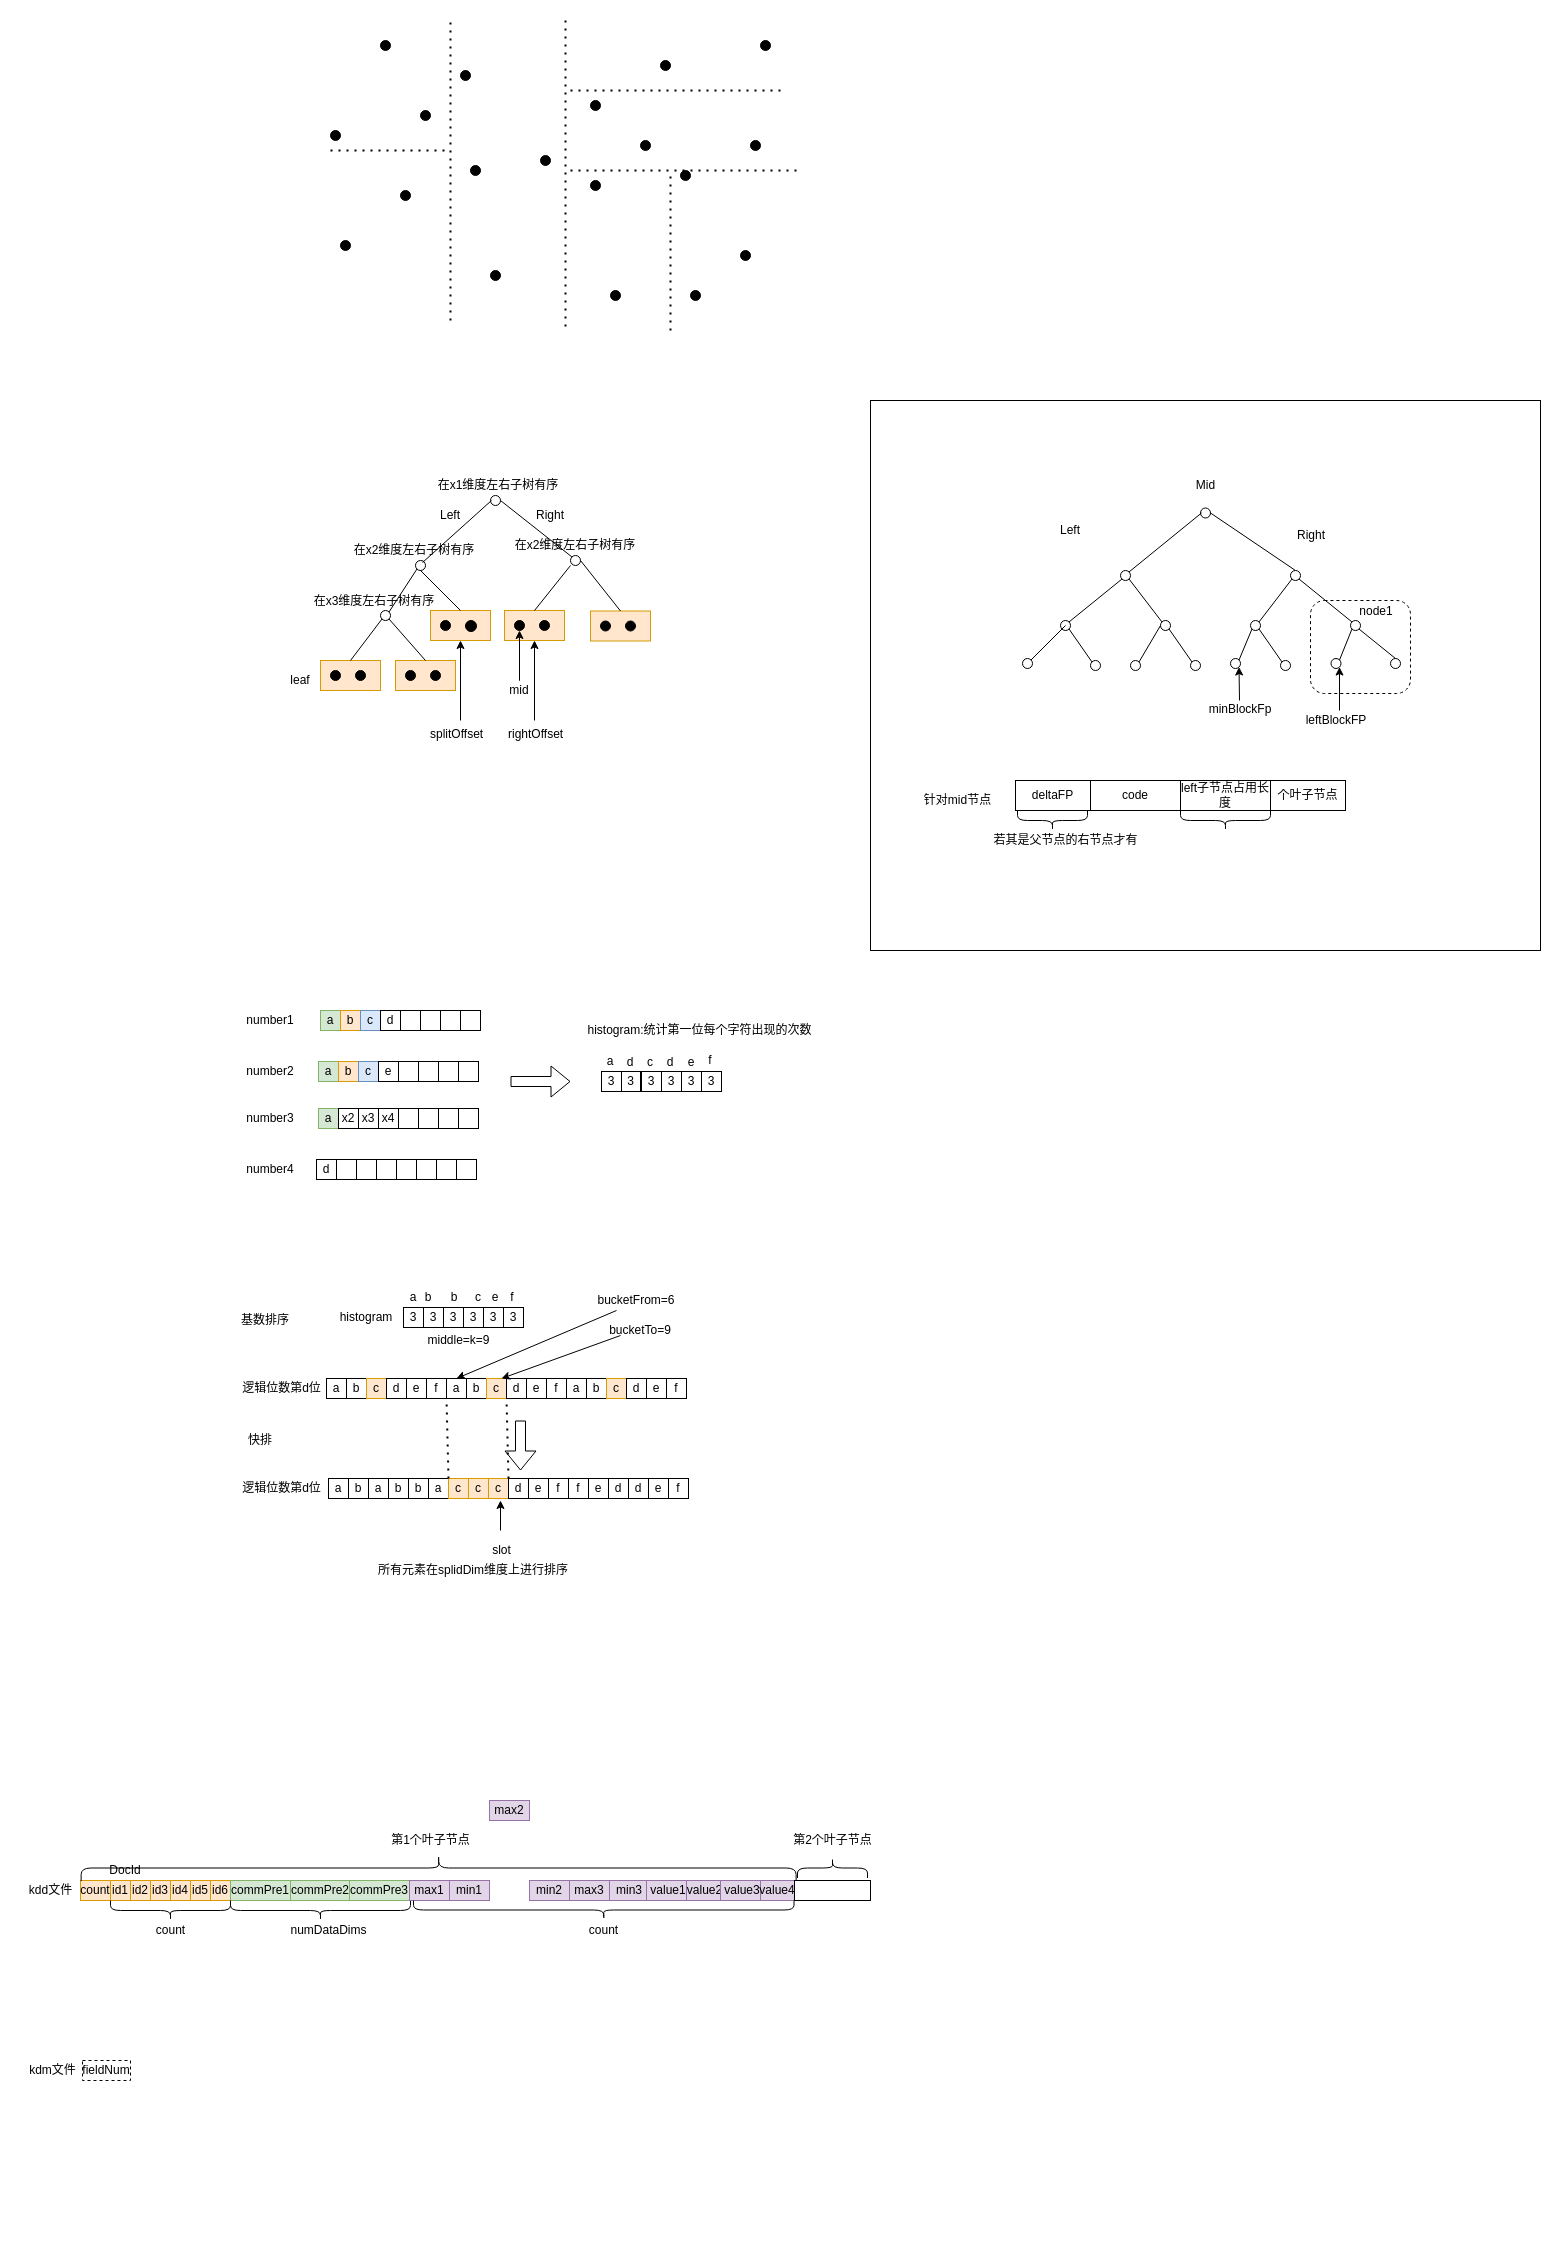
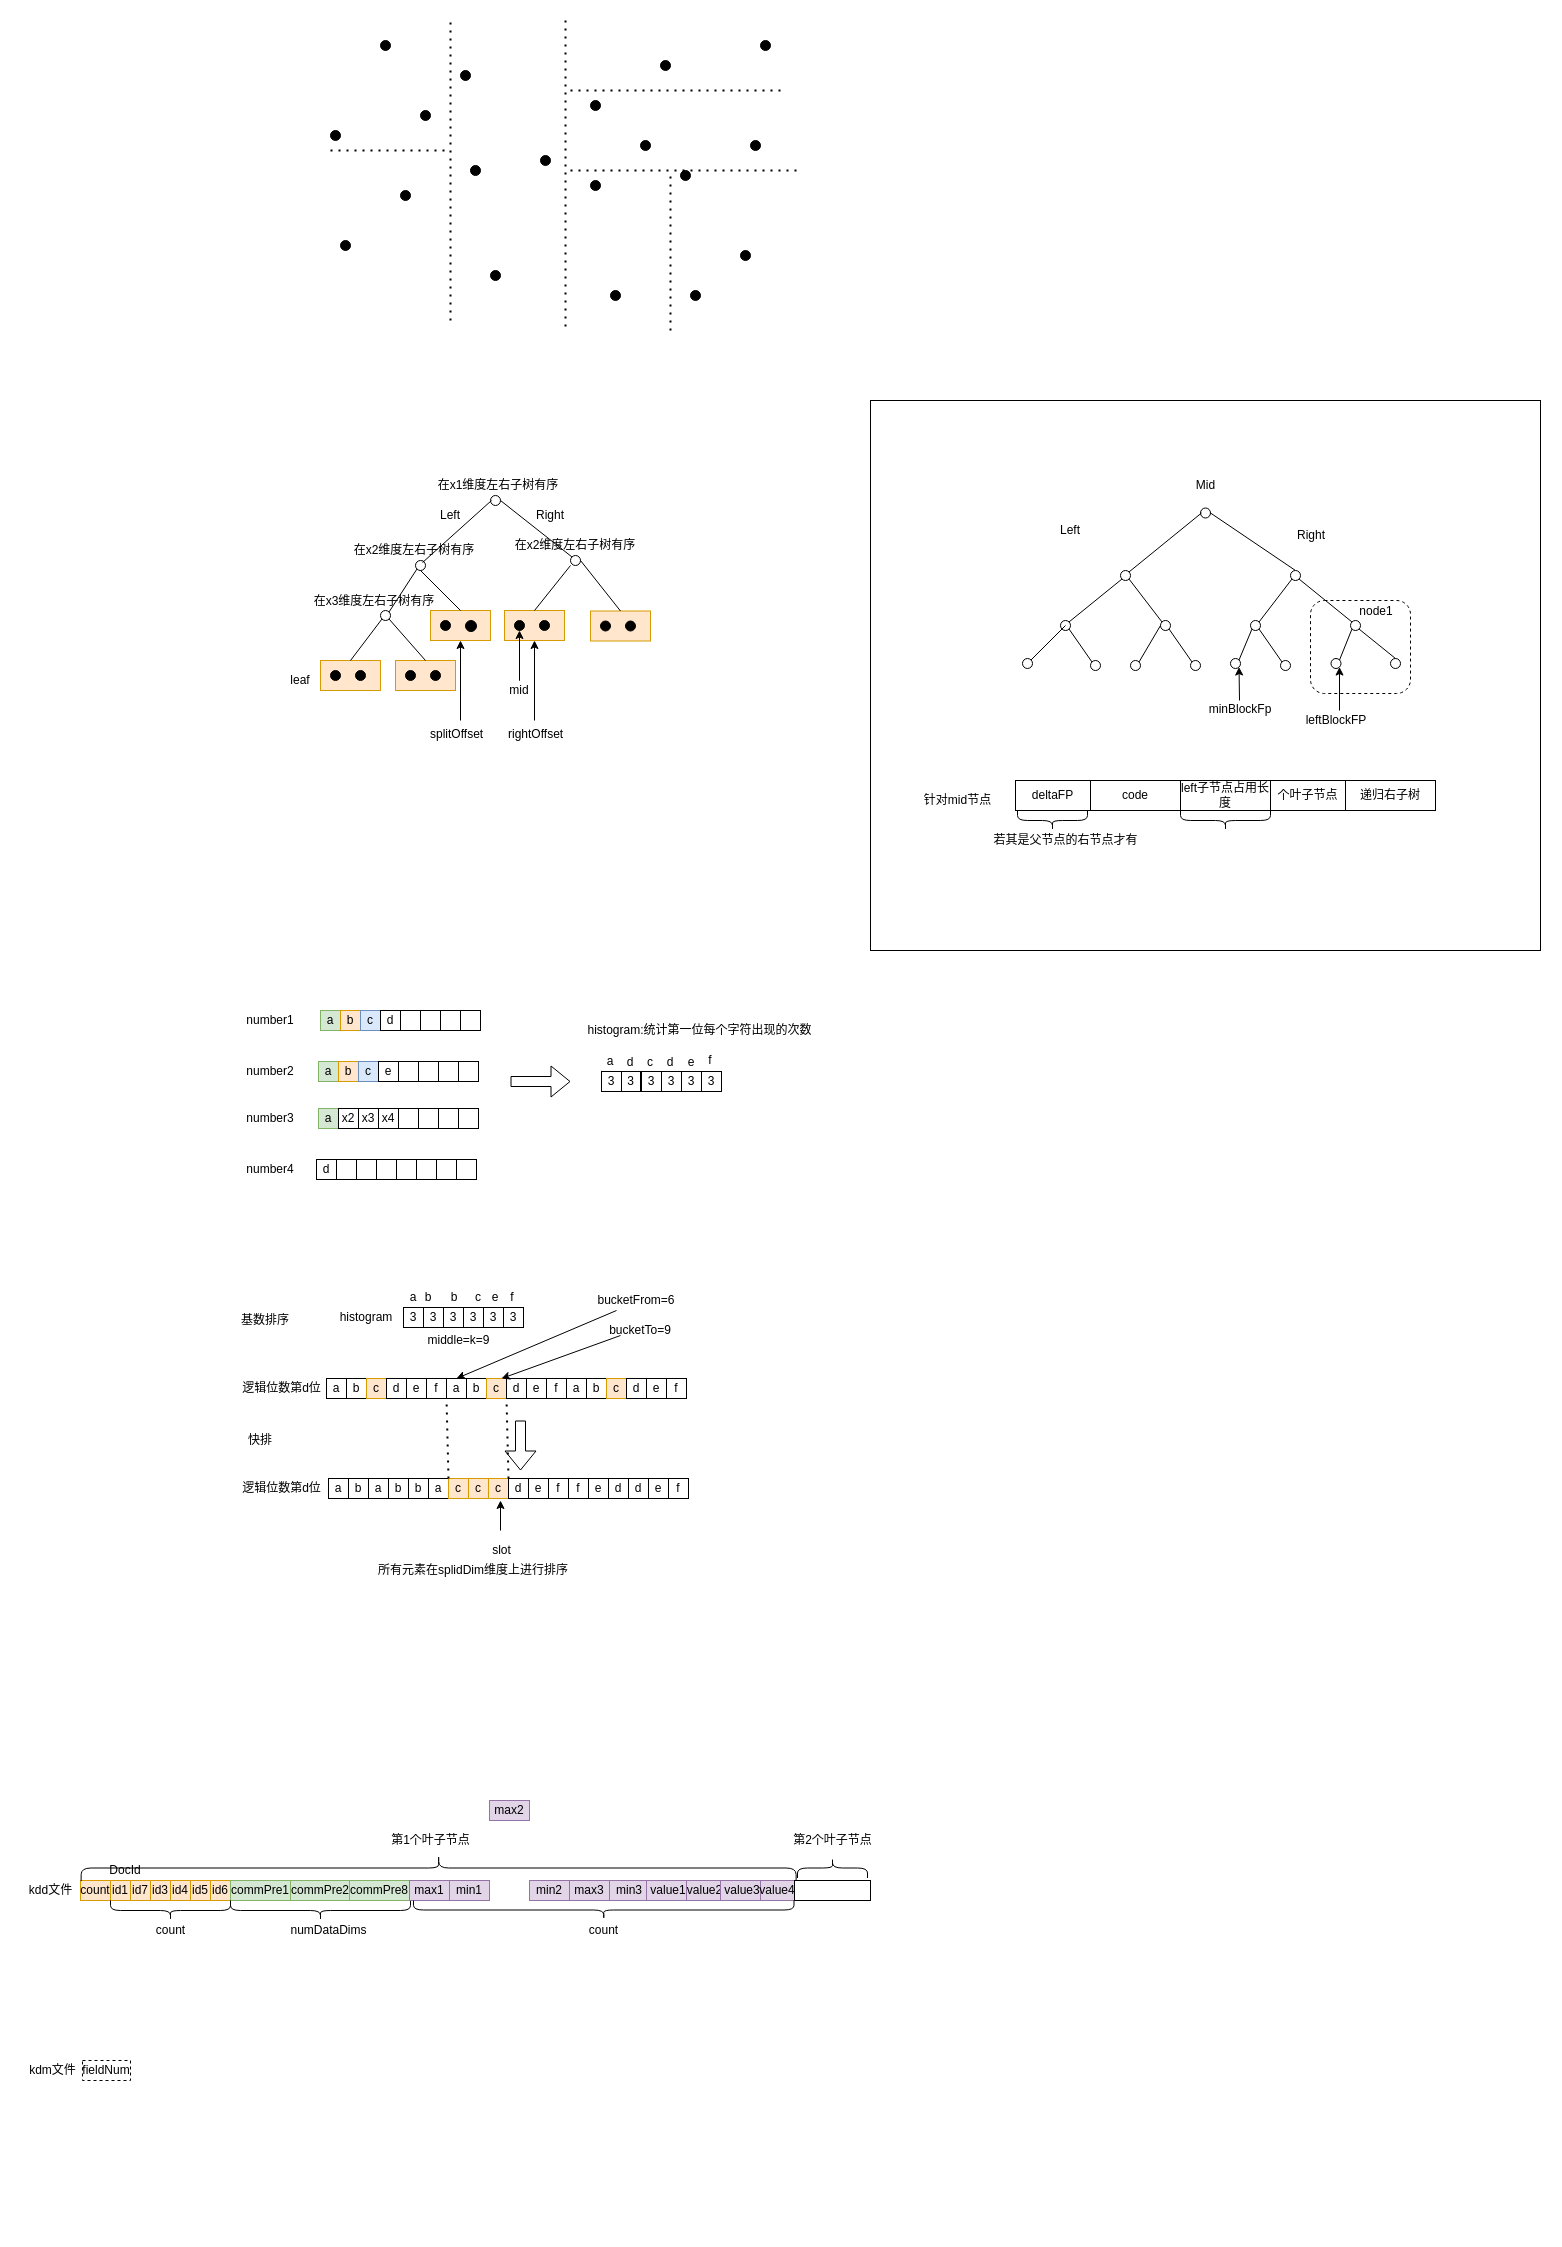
node "递归右子树": added
node "id2": label "id2" -> "id7"
node "commPre3": label "commPre3" -> "commPre8"
